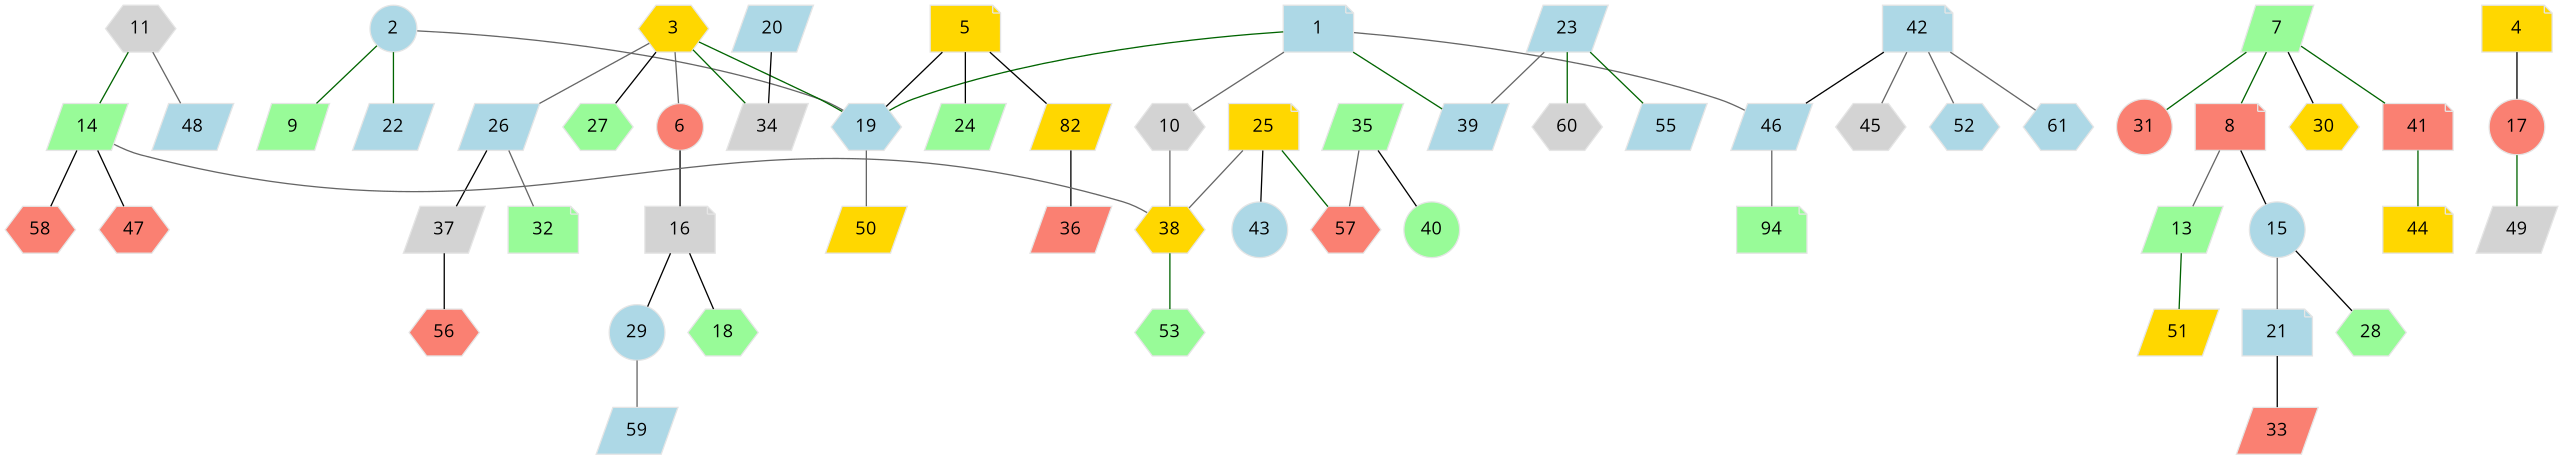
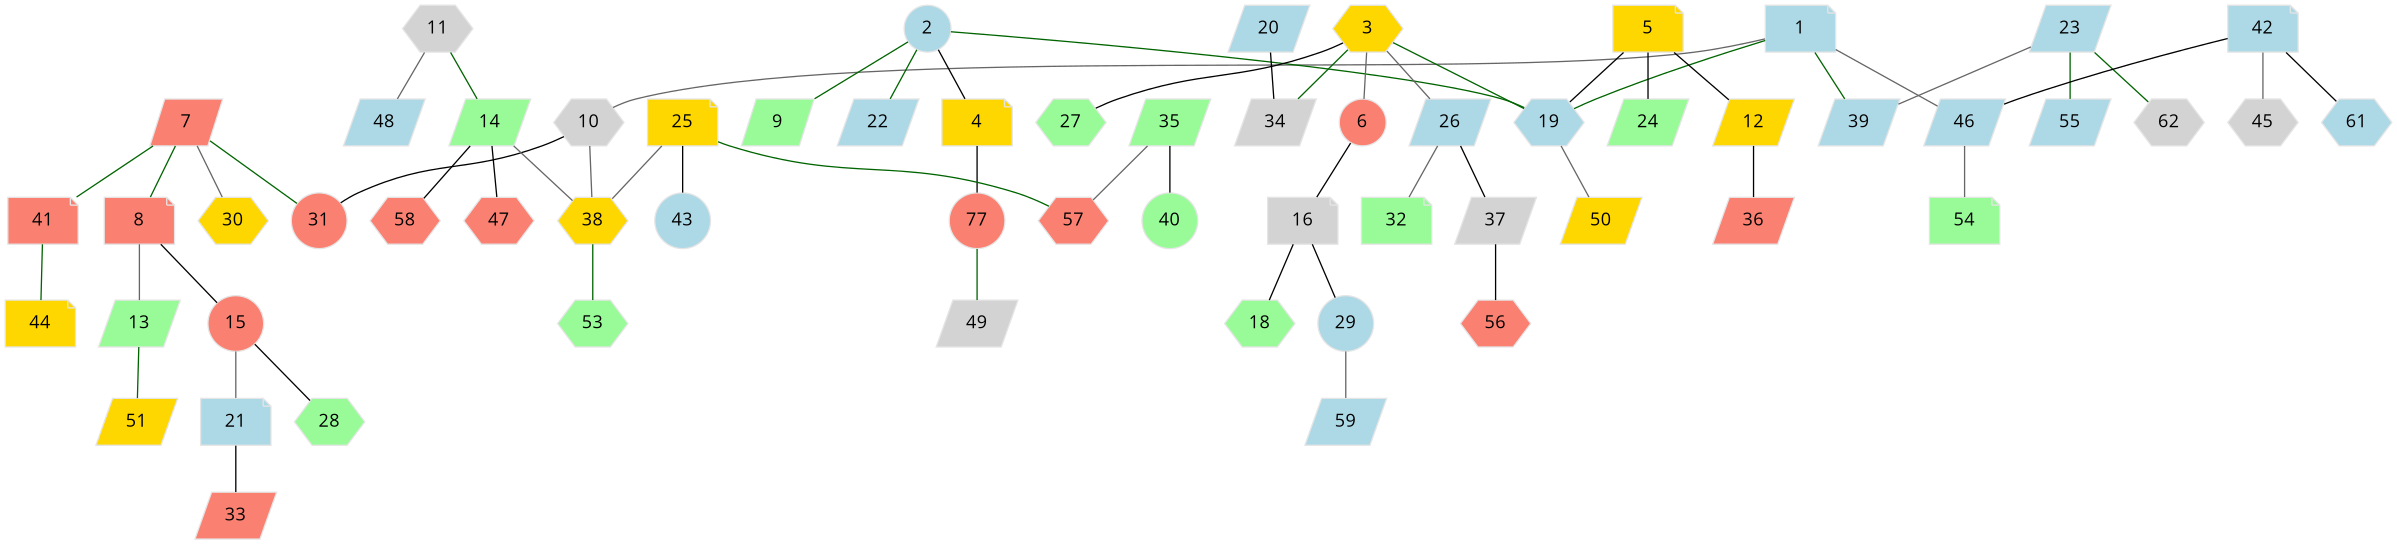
node "7": fillcolor palegreen -> salmon
edge "2" -- "19": color gray40 -> darkgreen
edge "2" -- "4": added
edge "7" -- "30": color black -> gray40
edge "42" -- "61": color gray40 -> black
node "82": label "82" -> "12"
node "60": label "60" -> "62"
node "52": removed
node "17": label "17" -> "77"
edge "10" -- "31": added
node "94": label "94" -> "54"
node "15": fillcolor lightblue -> salmon
